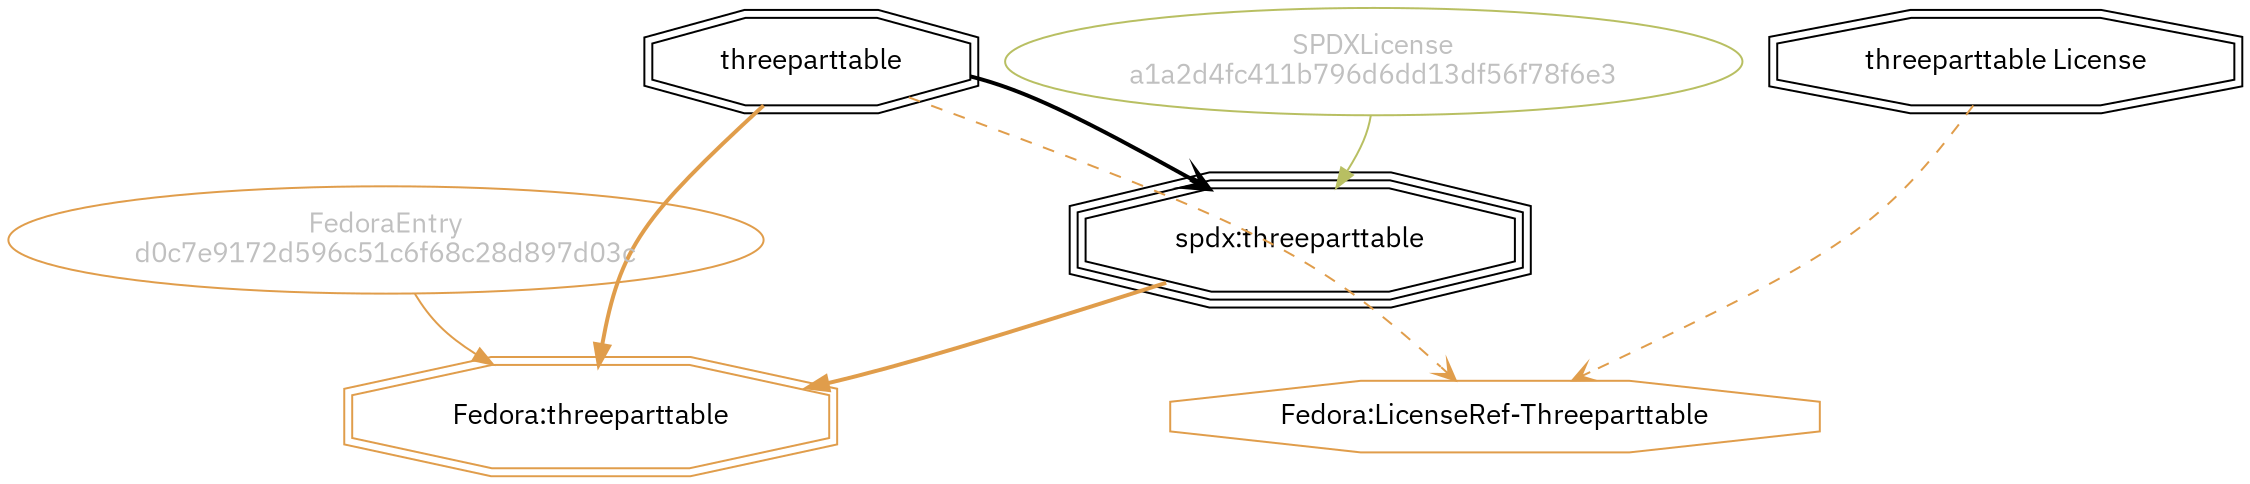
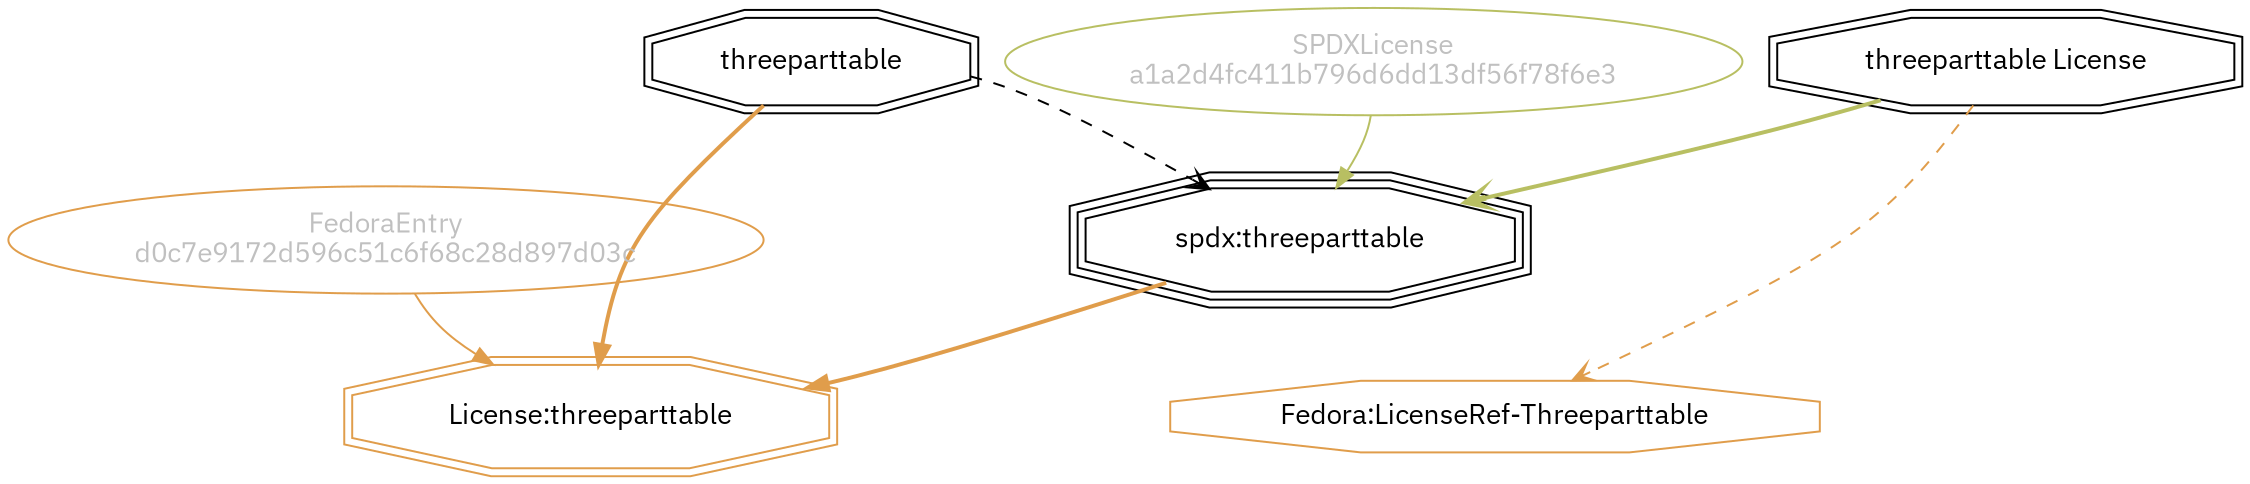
edge "threeparttable" -> "spdx:threeparttable": style bold -> dashed
edge "threeparttable License" -> "spdx:threeparttable": added
edge "threeparttable" -> "Fedora:LicenseRef-Threeparttable": removed
node "Fedora:threeparttable": label "Fedora:threeparttable" -> "License:threeparttable"
